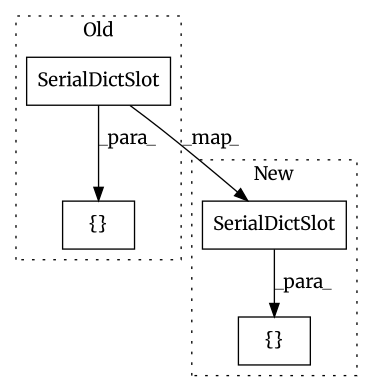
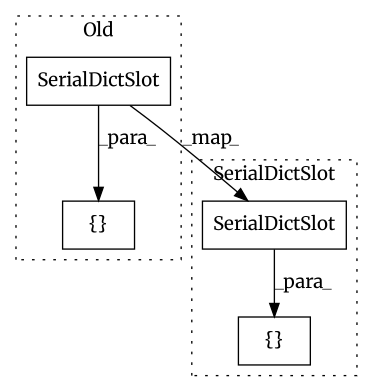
cluster "New": label "New" -> "SerialDictSlot"
